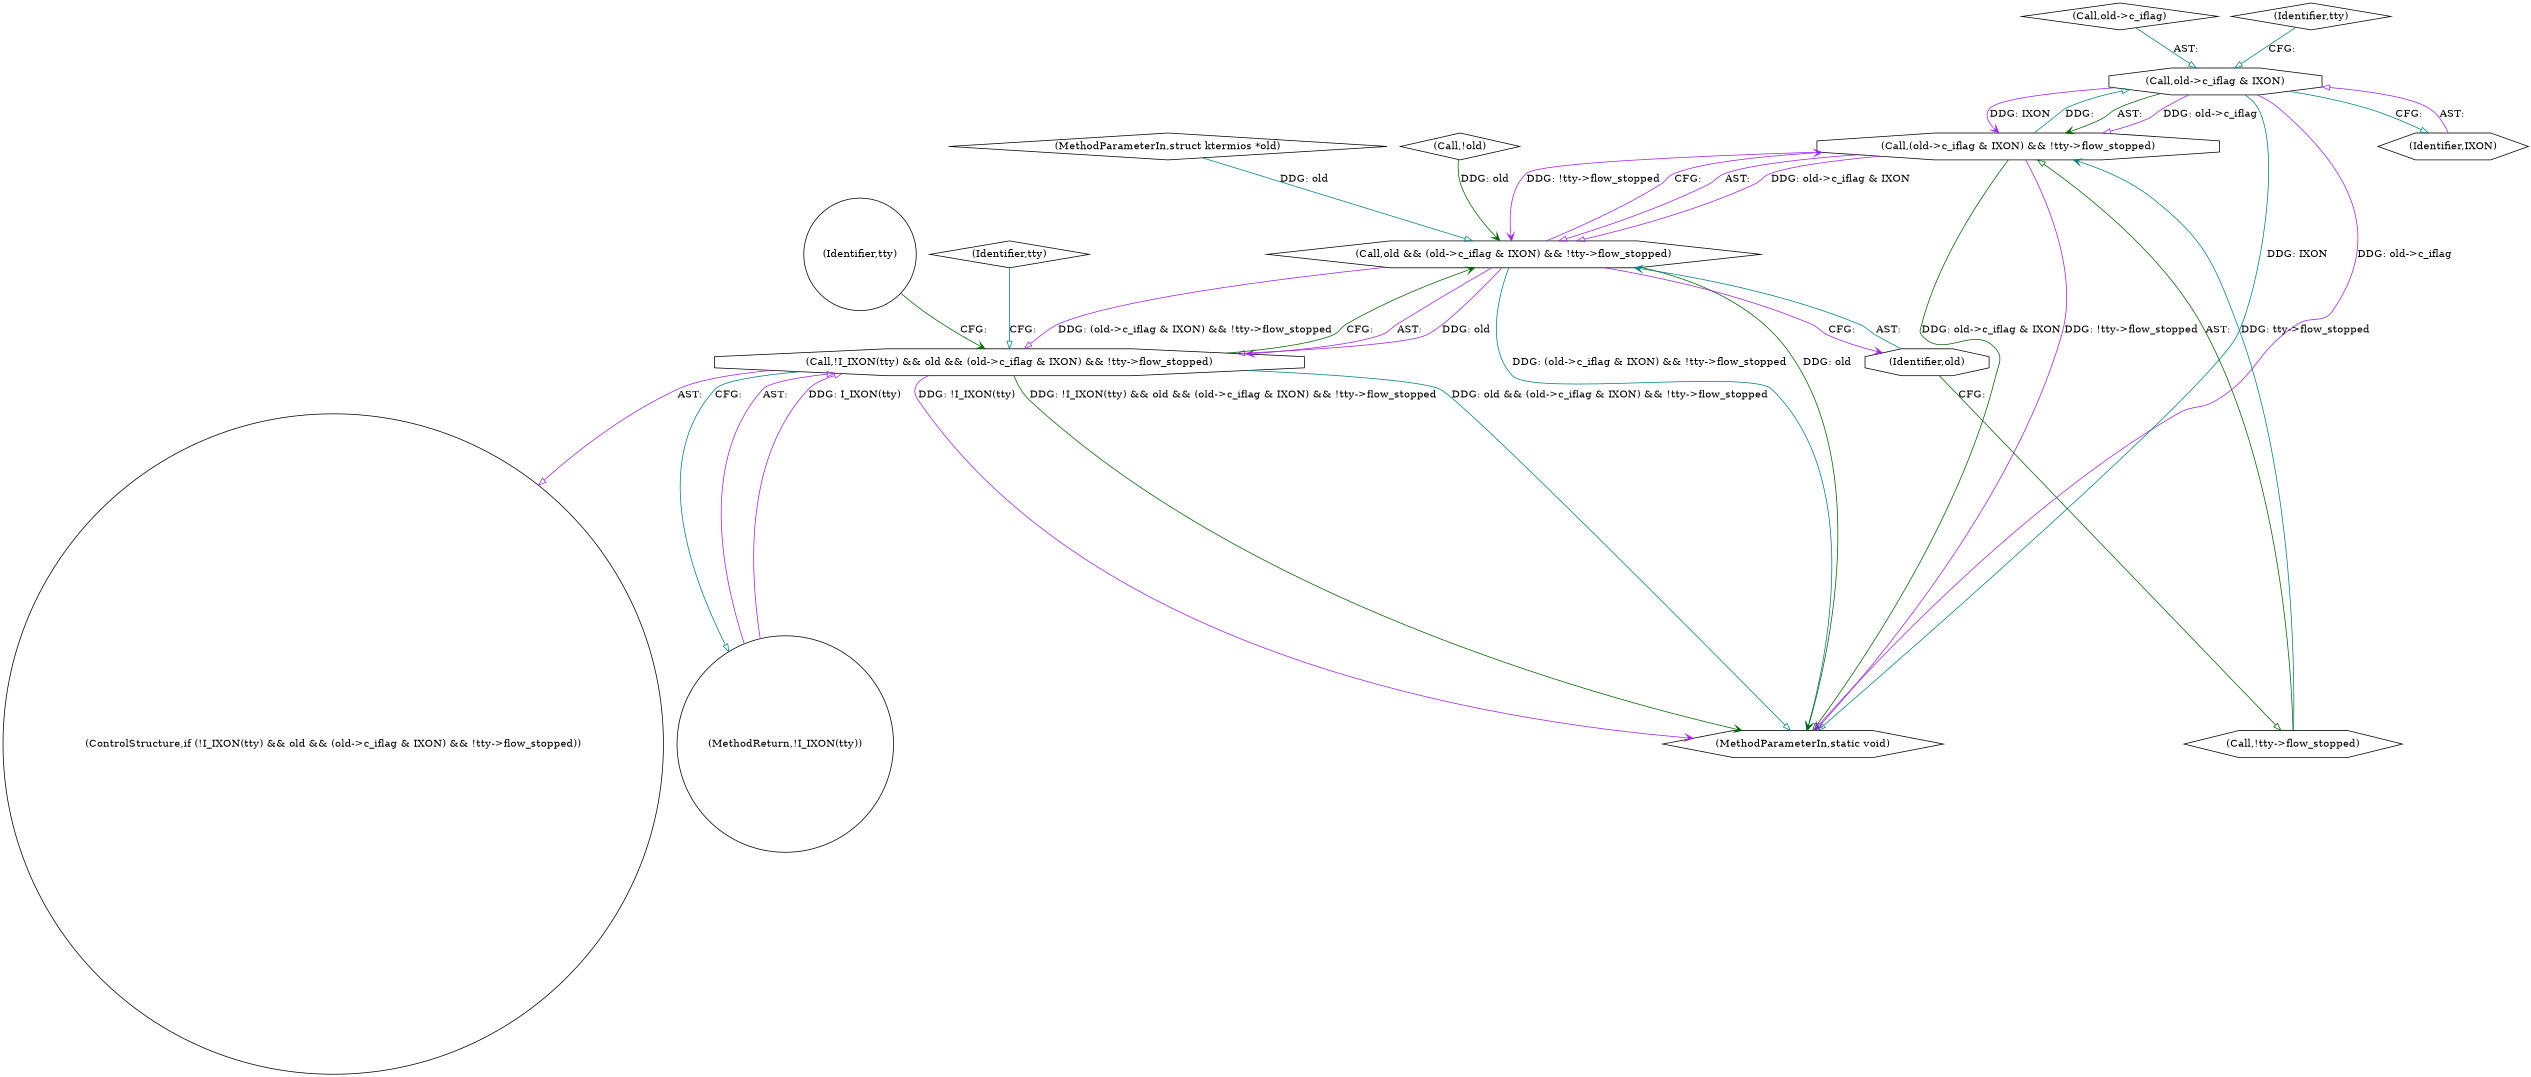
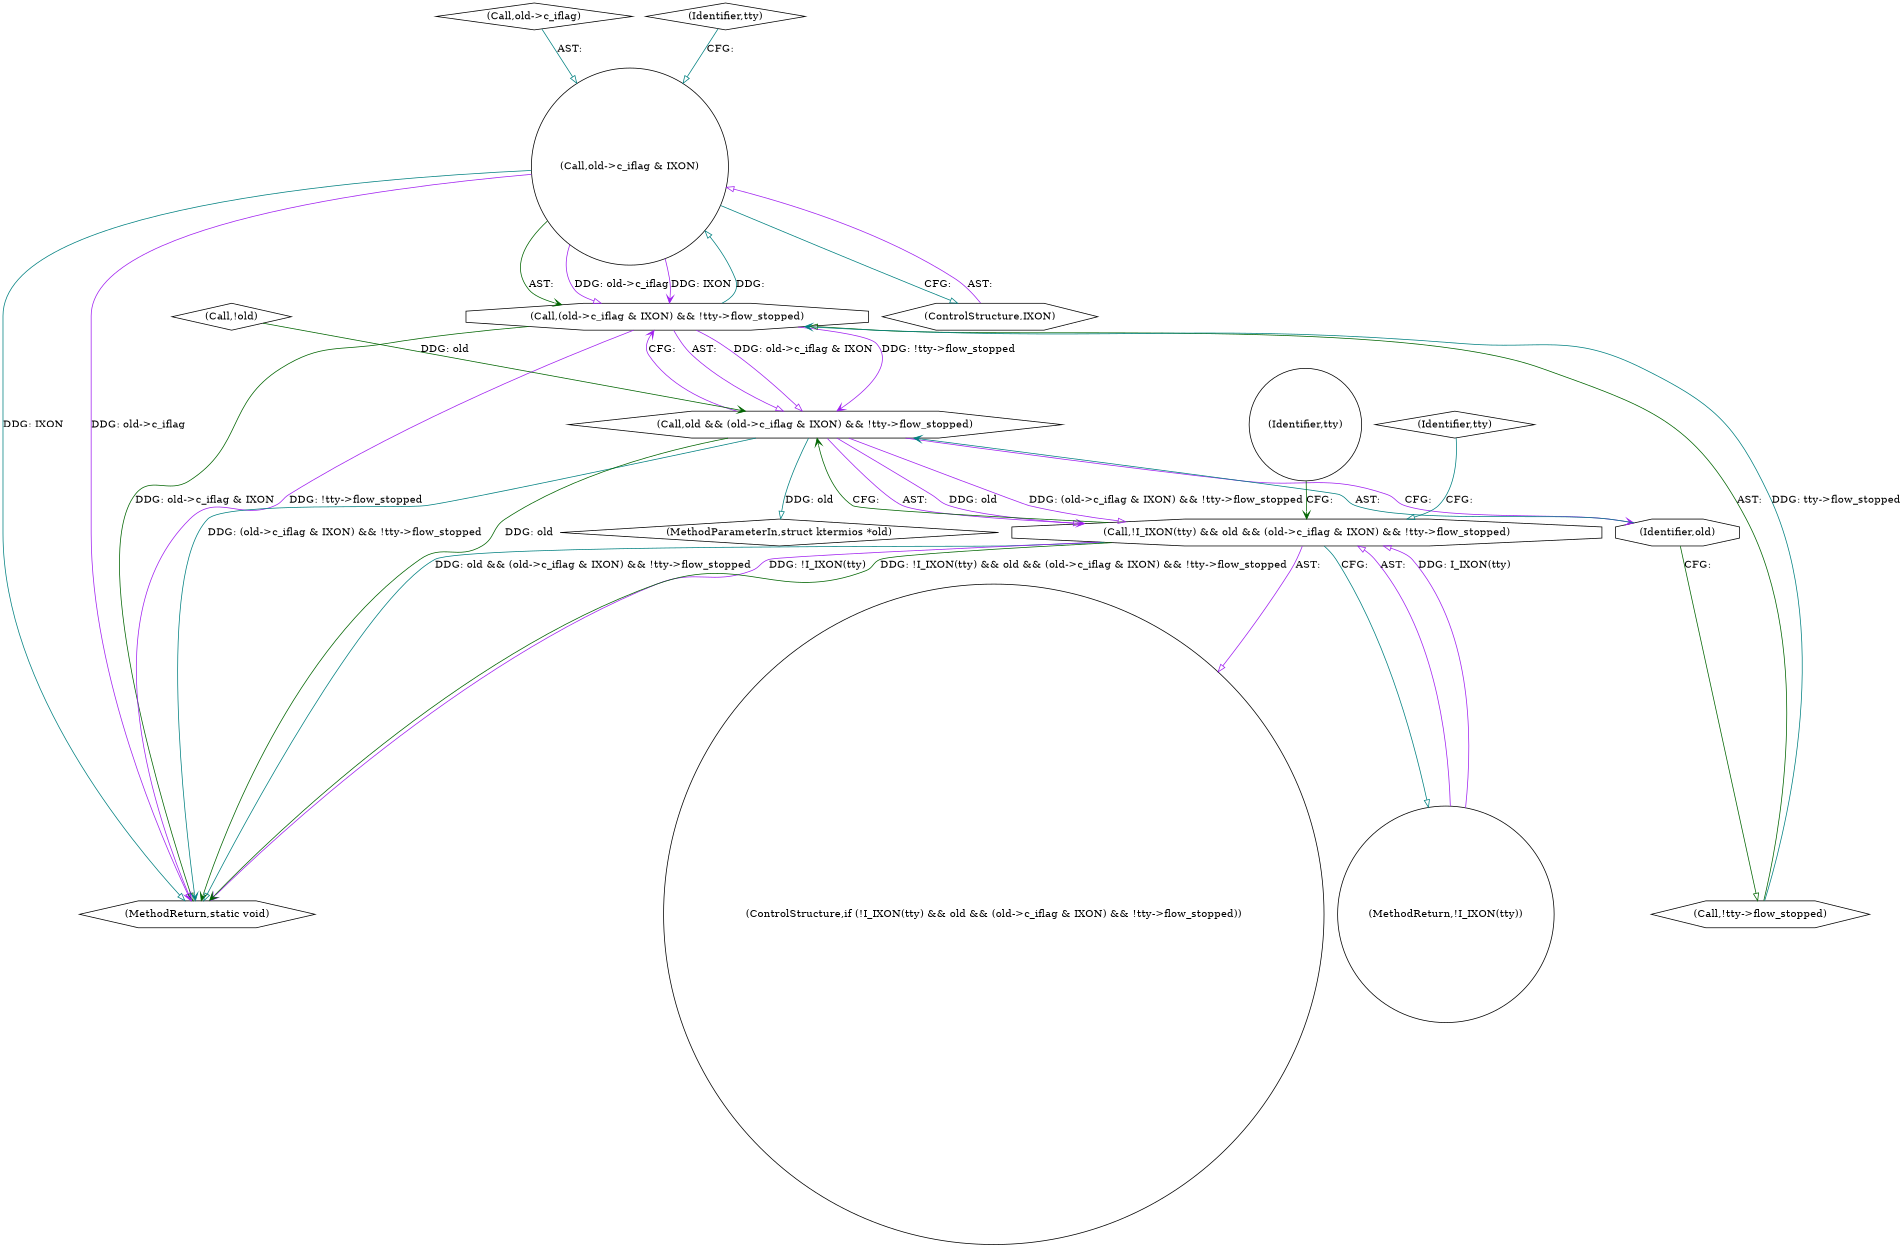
node "(Call,old->c_iflag & IXON)": shape octagon -> circle
node "(Identifier,IXON)": label "(Identifier,IXON)" -> "(ControlStructure,IXON)"
edge "(MethodParameterIn,struct ktermios *old)" -> "(Call,old && (old->c_iflag & IXON) && !tty->flow_stopped)": reversed
node "(MethodParameterIn,static void)": label "(MethodParameterIn,static void)" -> "(MethodReturn,static void)"
